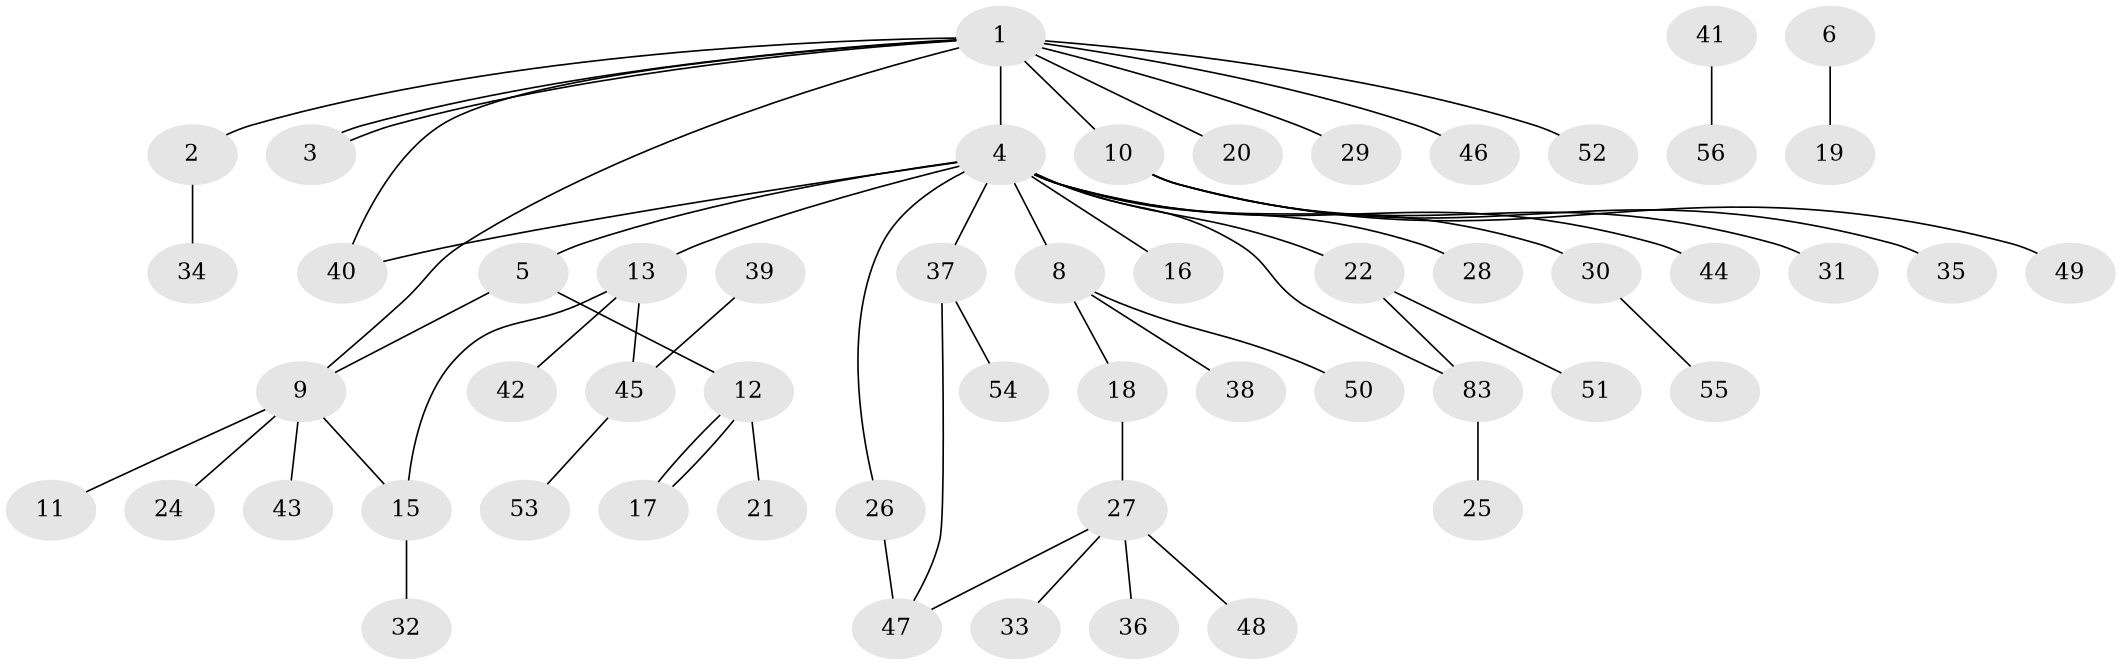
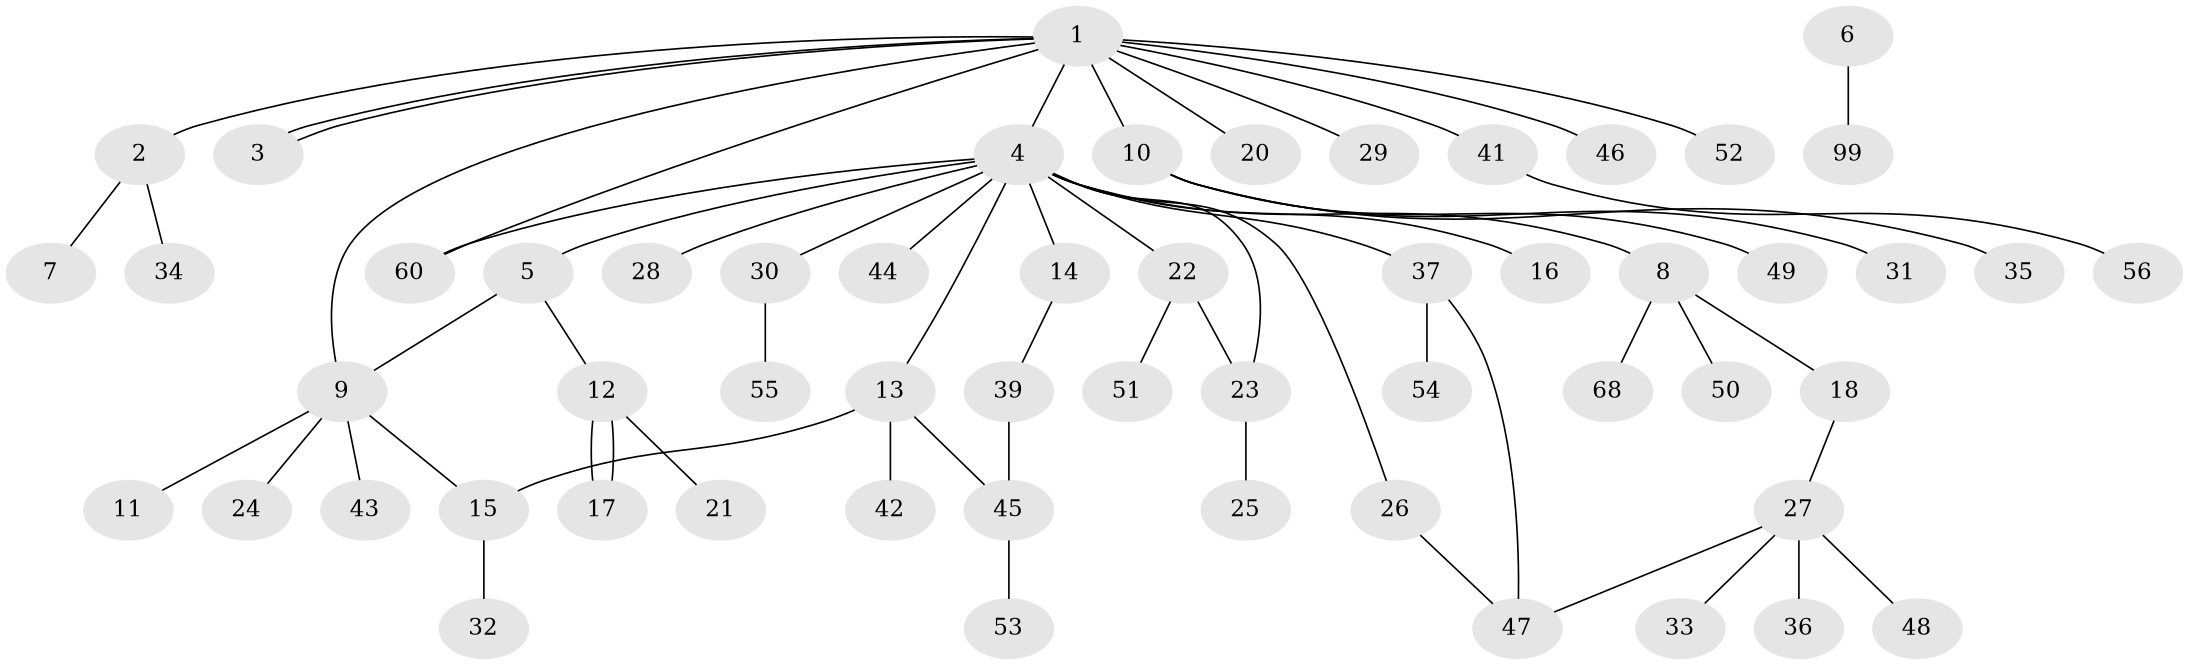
edge "1" -- "41": added
node "19": label "19" -> "99"
node "7": added
node "40": label "40" -> "60"
node "14": added
node "38": label "38" -> "68"
node "83": label "83" -> "23"
